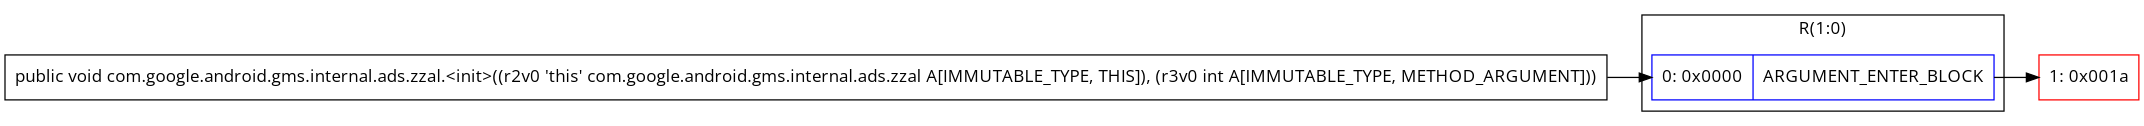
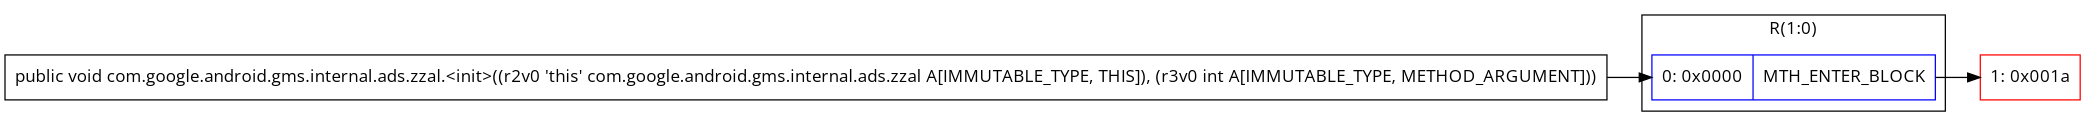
node "0: 0x0000": text "ARGUMENT_ENTER_BLOCK" -> "MTH_ENTER_BLOCK"
